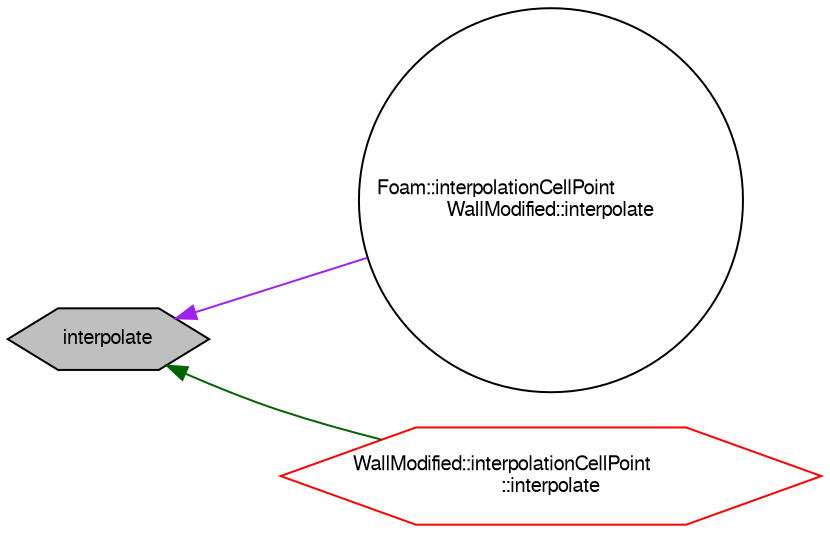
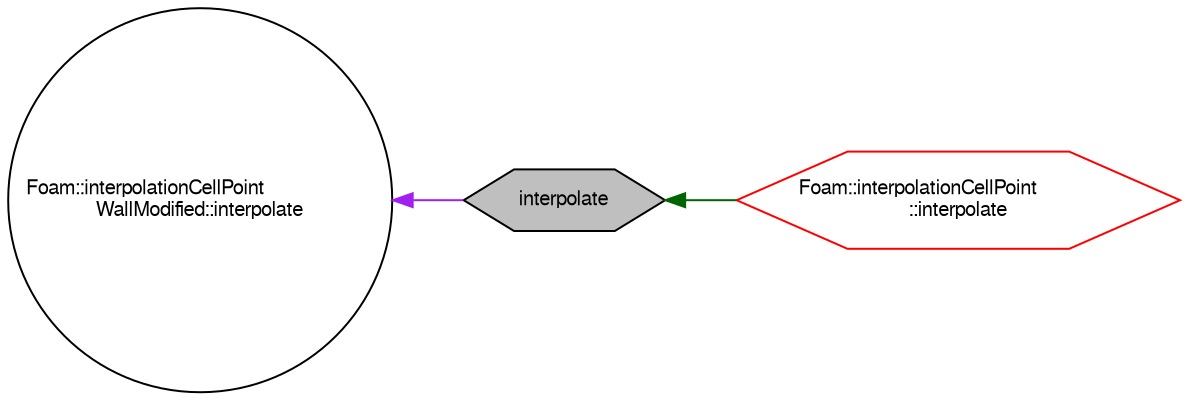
edge "Foam::interpolationCellPoint WallModified::interpolate" -> "interpolate": reversed
node "WallModified::interpolationCellPoint ::interpolate": label "WallModified::interpolationCellPoint ::interpolate" -> "Foam::interpolationCellPoint ::interpolate"
